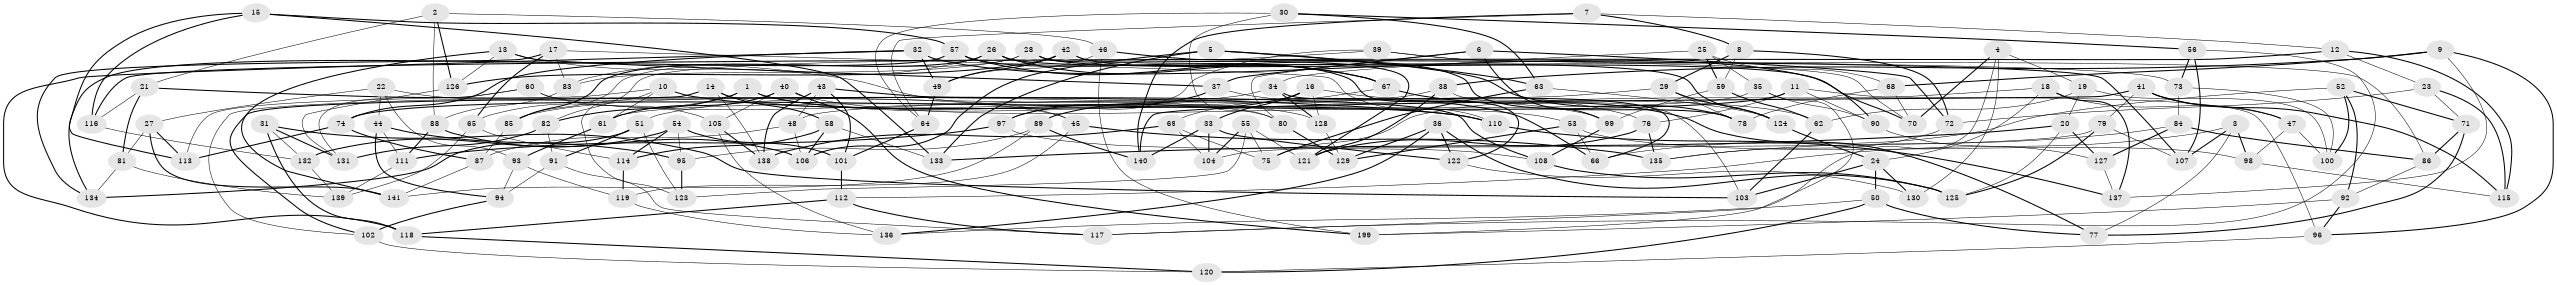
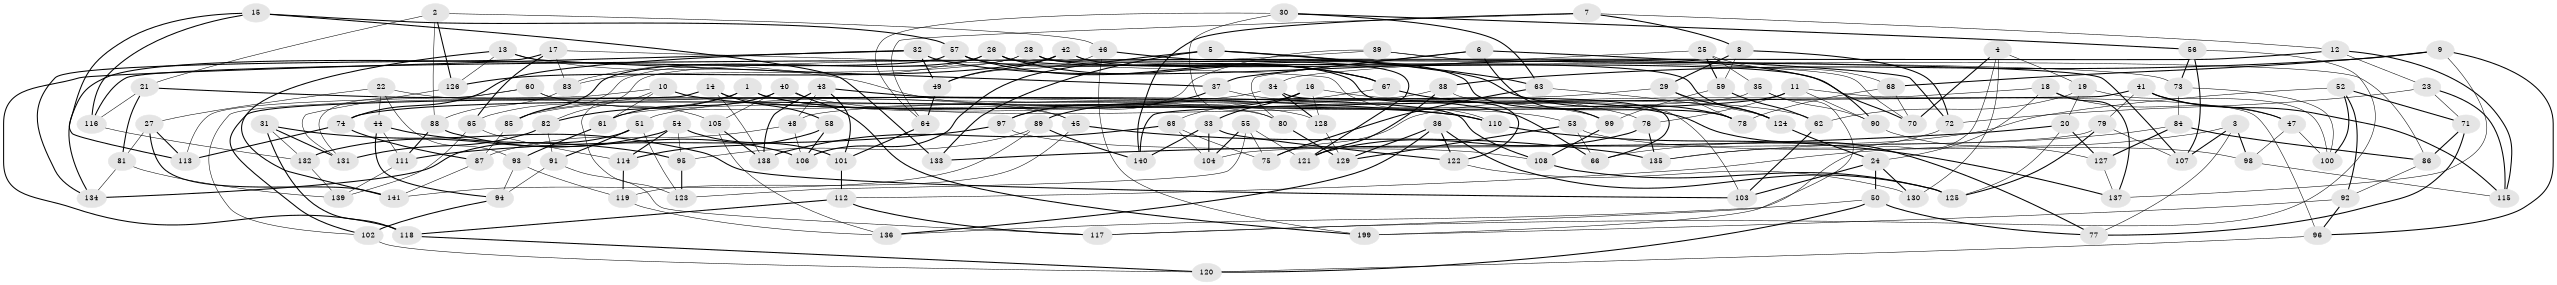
edge "58" -- "133": removed
